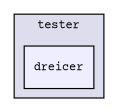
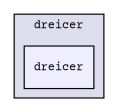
cluster "tester": label "tester" -> "dreicer"
